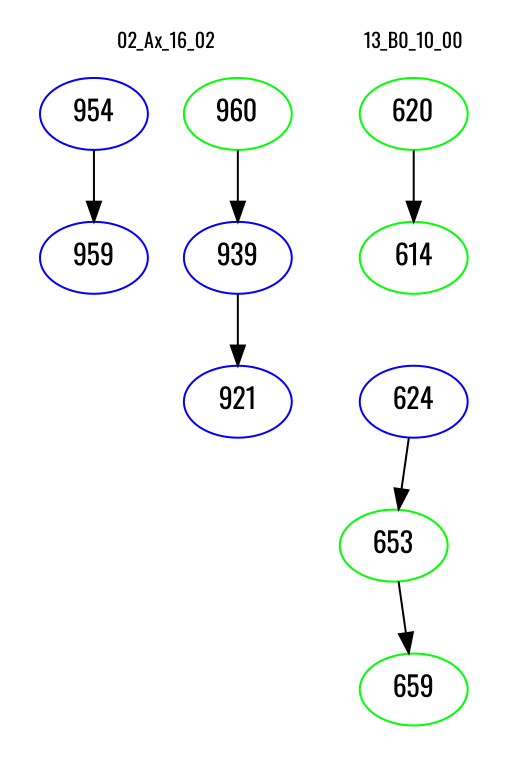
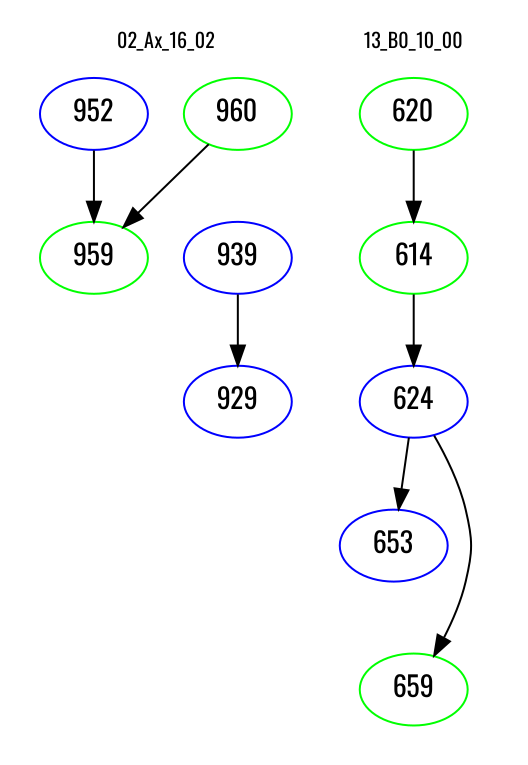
node "954": label "954" -> "952"
edge "960" -> "939": now "960" -> "959"
node "959": color blue -> green
edge "614" -> "624": added
node "921": label "921" -> "929"
node "653": color green -> blue
edge "653" -> "659": now "624" -> "659"
